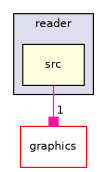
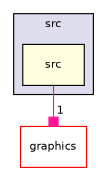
cluster "reader": label "reader" -> "src"
